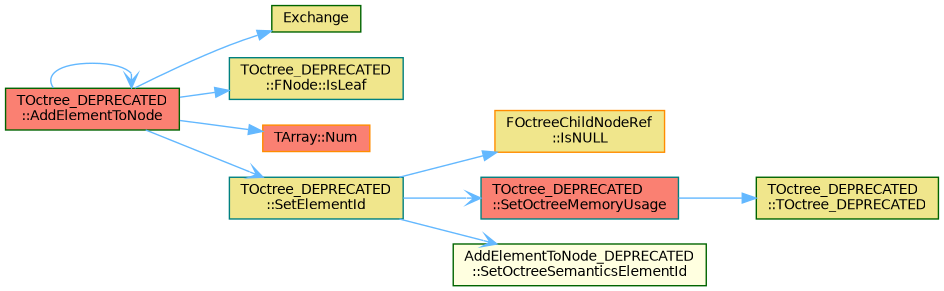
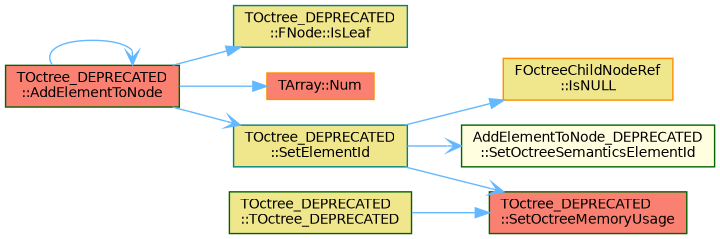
node "Exchange": removed
node "TOctree_DEPRECATED ::SetOctreeMemoryUsage": color teal -> darkgreen
edge "TOctree_DEPRECATED ::SetOctreeMemoryUsage" -> "TOctree_DEPRECATED ::TOctree_DEPRECATED": reversed
